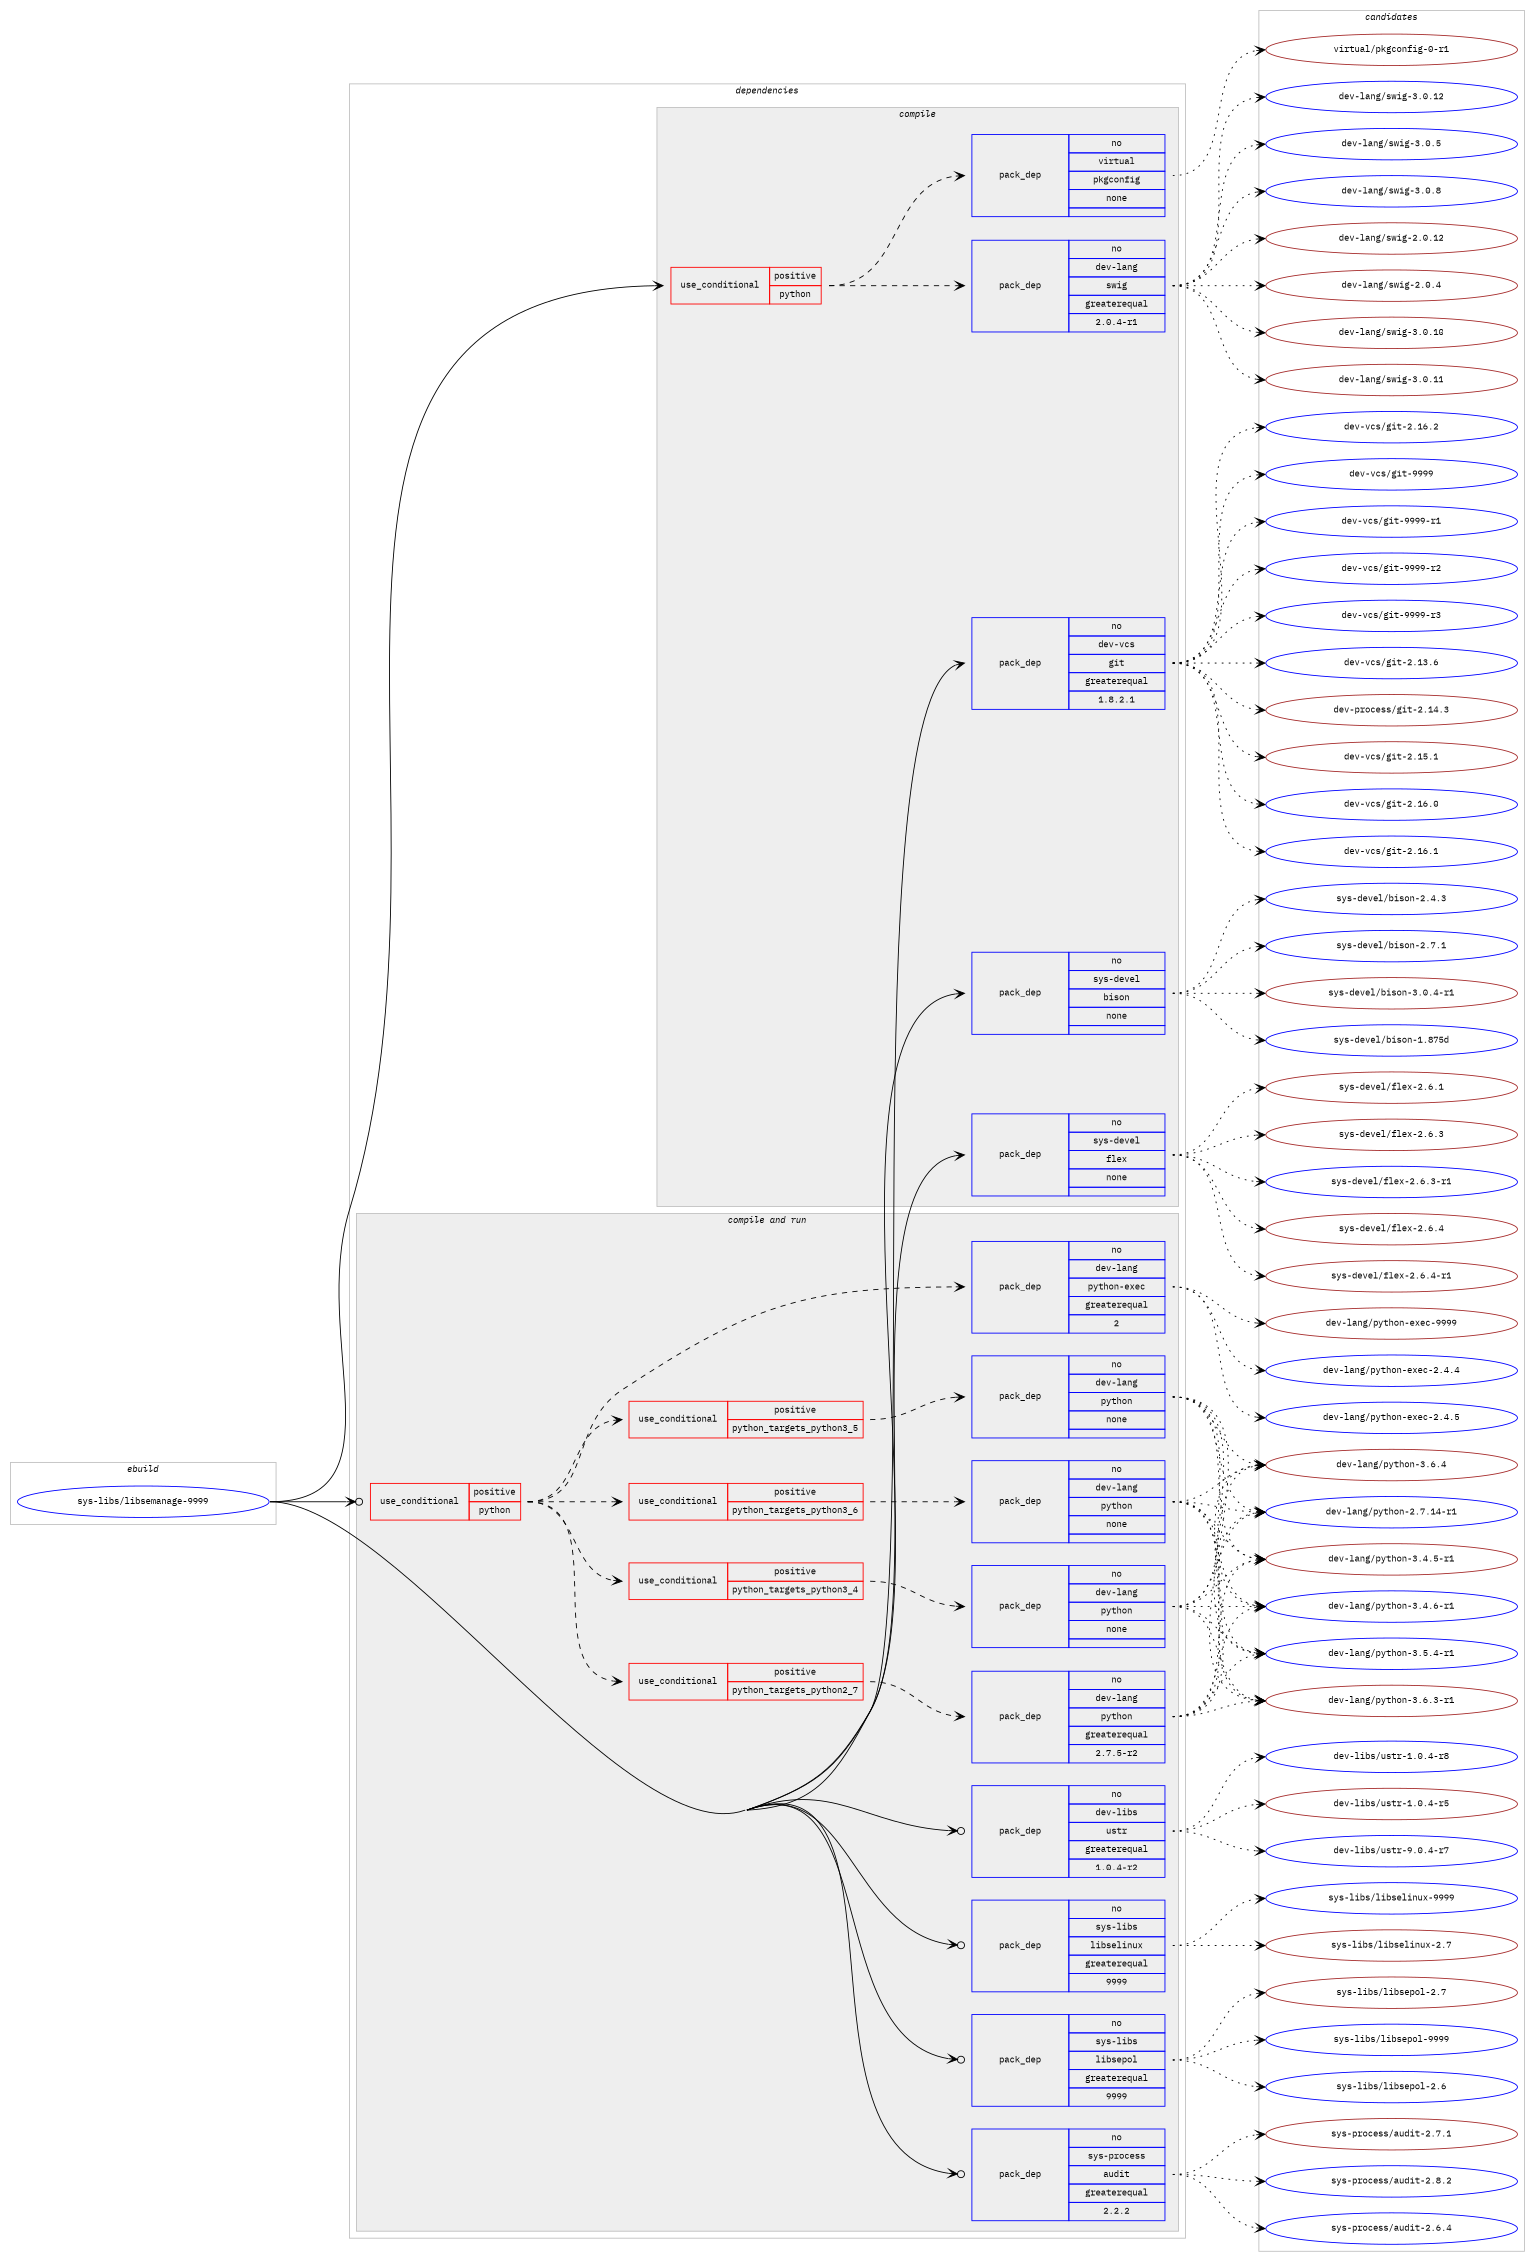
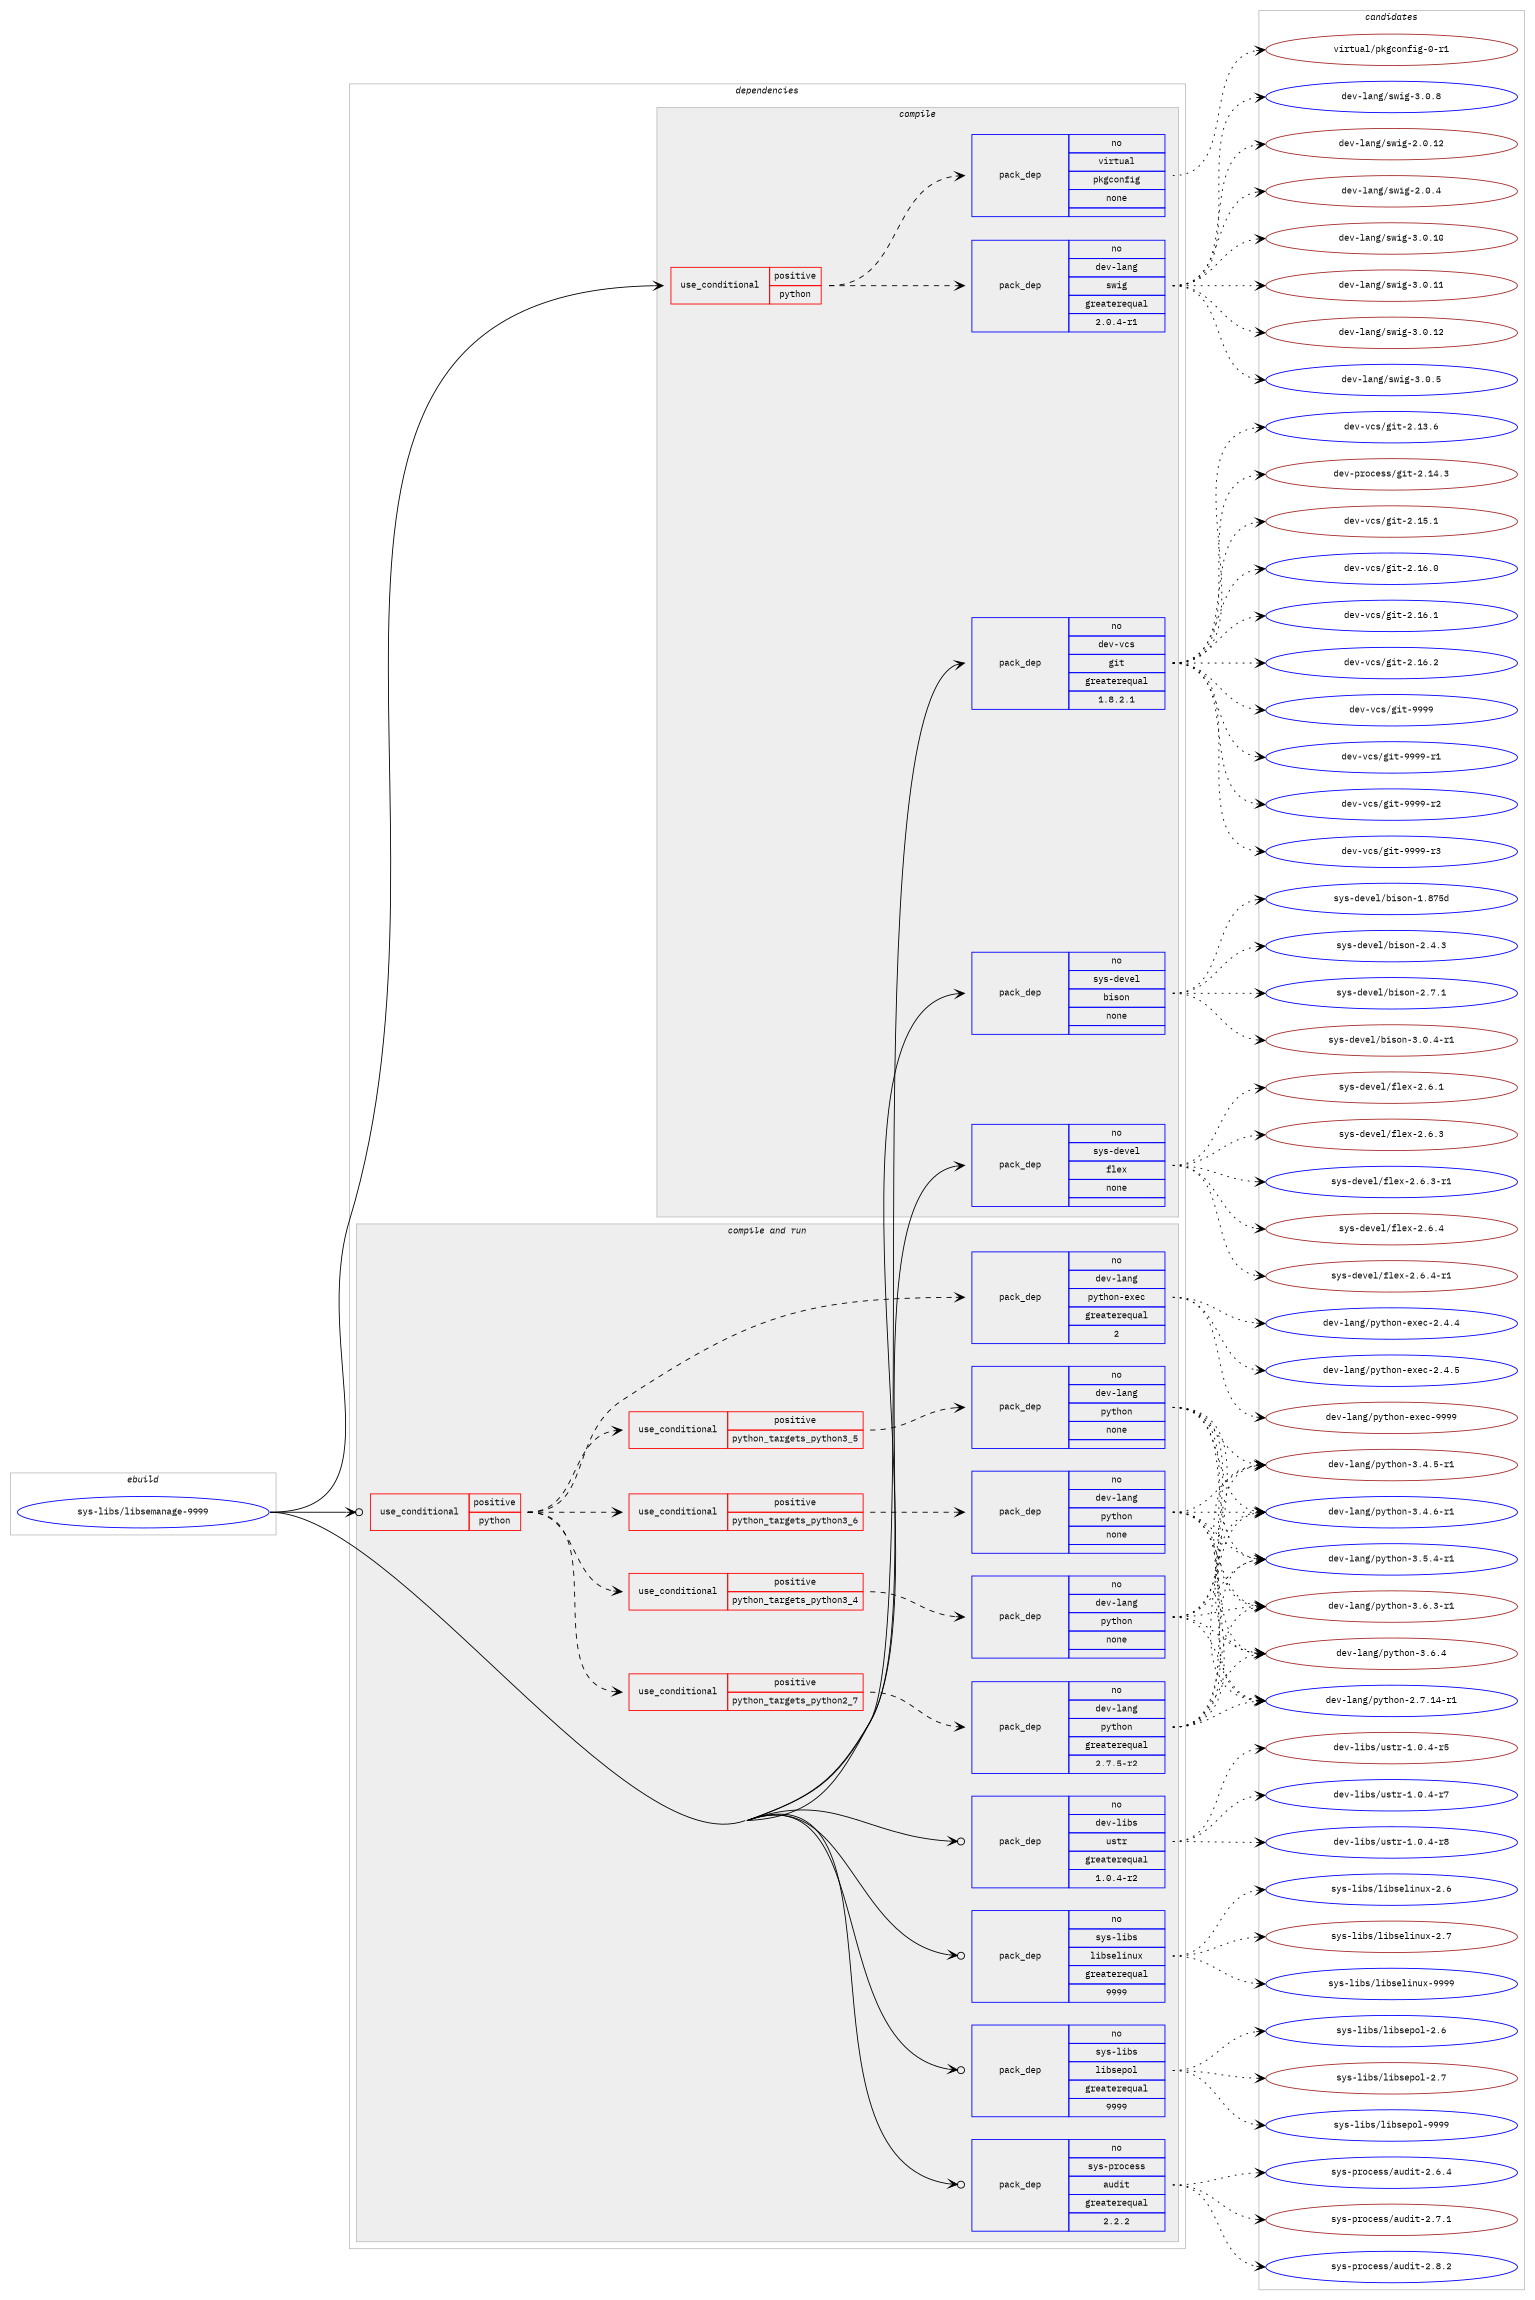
node "dev-lang/swig-3.0.12": color blue -> brown
node "dev-libs/ustr-9.0.4-r7": label "dev-libs/ustr-9.0.4-r7" -> "dev-libs/ustr-1.0.4-r7"
node "sys-libs/libselinux-2.6": added
